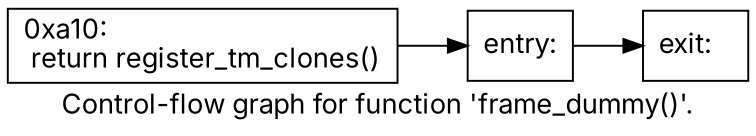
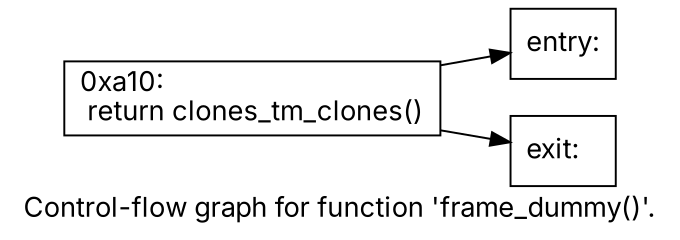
edge "entry:" -> "exit:": now "0xa10:" -> "exit:"
node "0xa10:": text "return register_tm_clones()" -> "return clones_tm_clones()"
